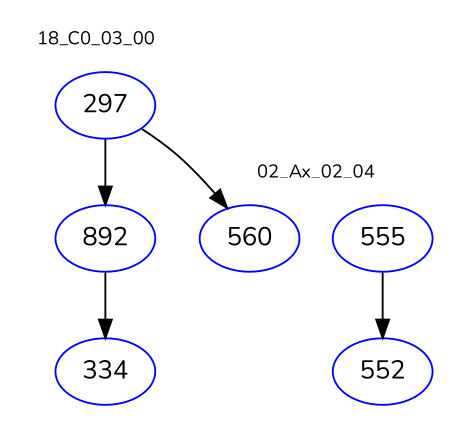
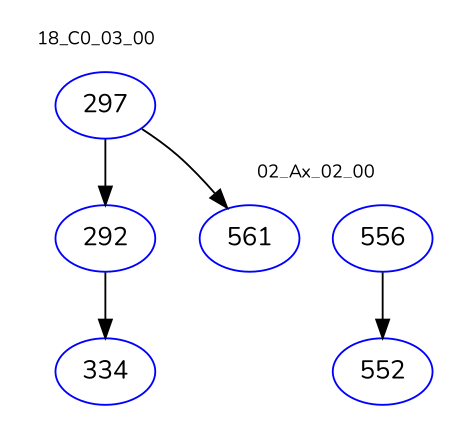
cluster "02_Ax_02_04": label "02_Ax_02_04" -> "02_Ax_02_00"
node "892": label "892" -> "292"
node "560": label "560" -> "561"
node "555": label "555" -> "556"
